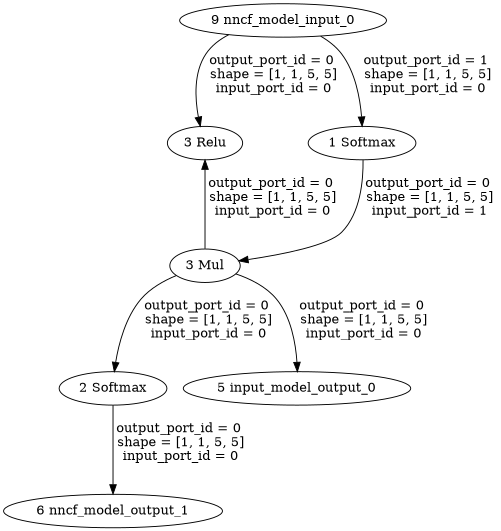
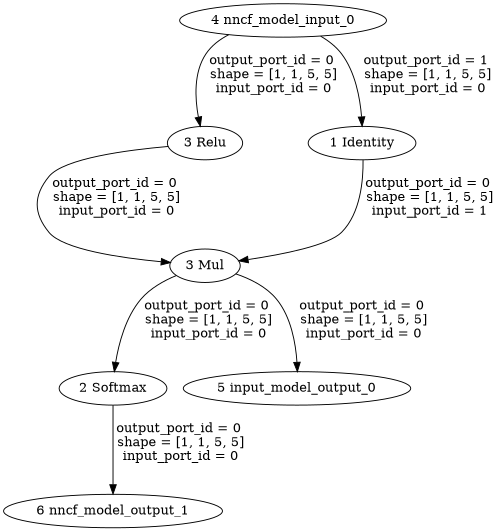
node "9 nncf_model_input_0": label "9 nncf_model_input_0" -> "4 nncf_model_input_0"
node "1 Softmax": label "1 Softmax" -> "1 Identity"
edge "3 Mul" -> "3 Relu": reversed
